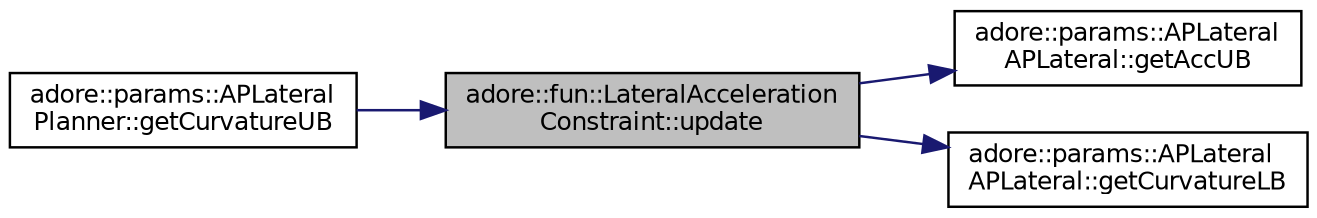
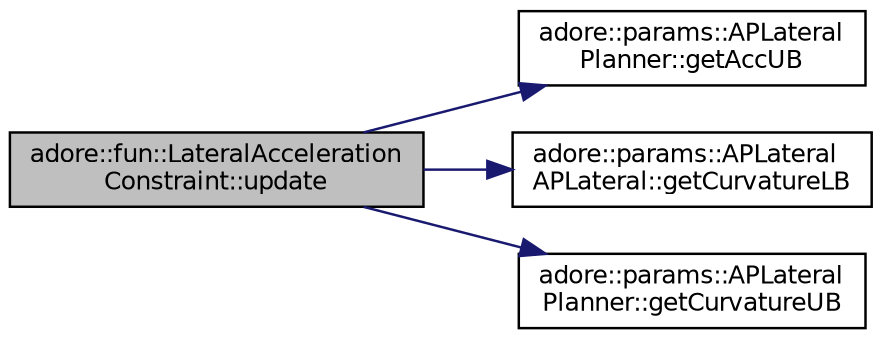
node "adore::params::APLateral APLateral::getAccUB": label "adore::params::APLateral APLateral::getAccUB" -> "adore::params::APLateral Planner::getAccUB"
edge "adore::params::APLateral Planner::getCurvatureUB" -> "adore::fun::LateralAcceleration Constraint::update": reversed
